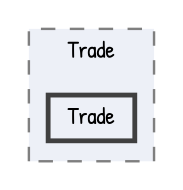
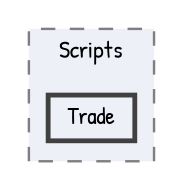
cluster "Trade": label "Trade" -> "Scripts"
